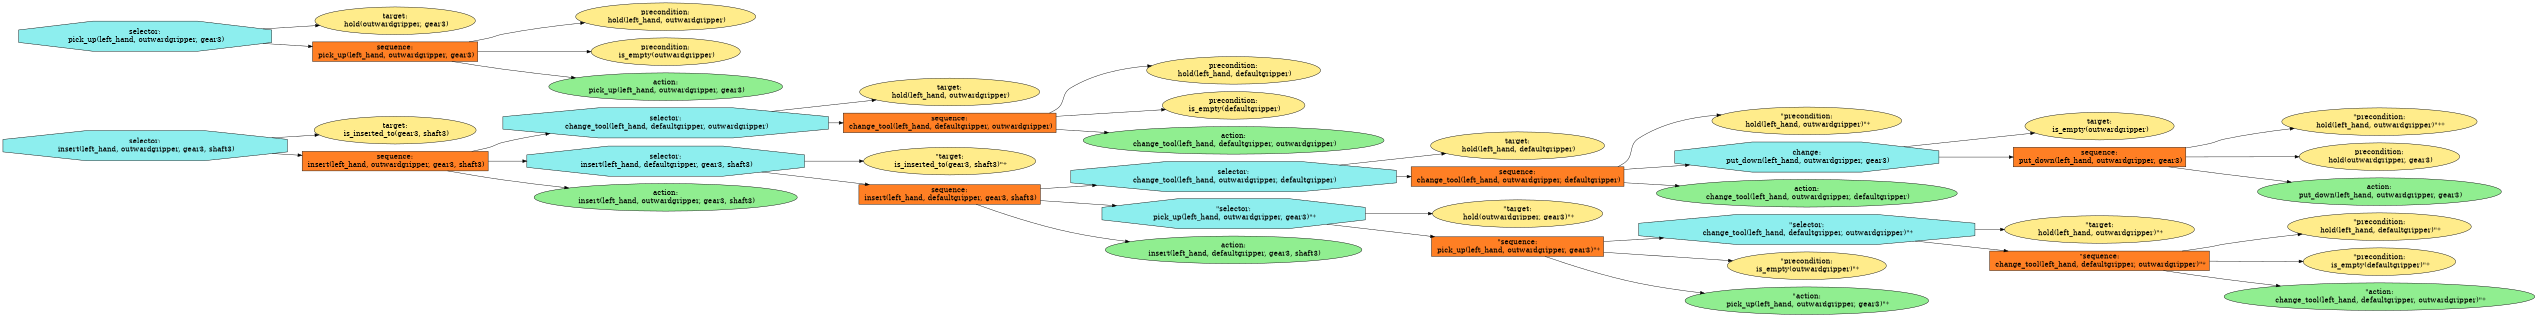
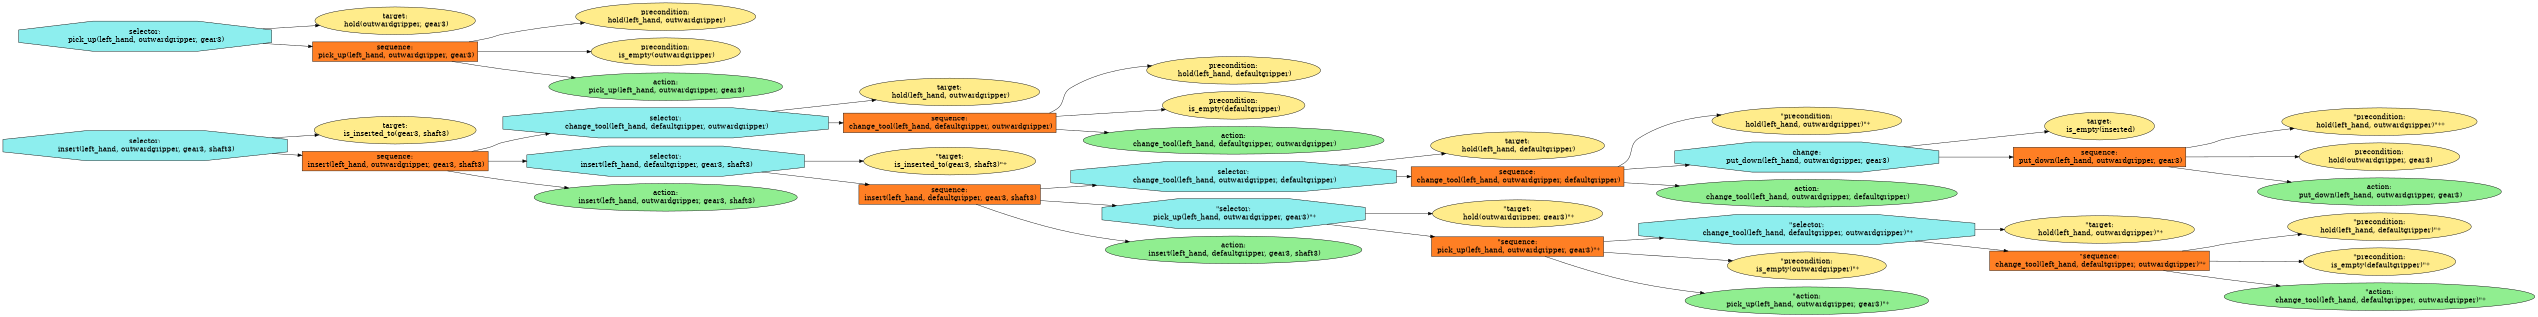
node "target: is_empty(outwardgripper)": label "target: is_empty(outwardgripper)" -> "target: is_empty(inserted)"
